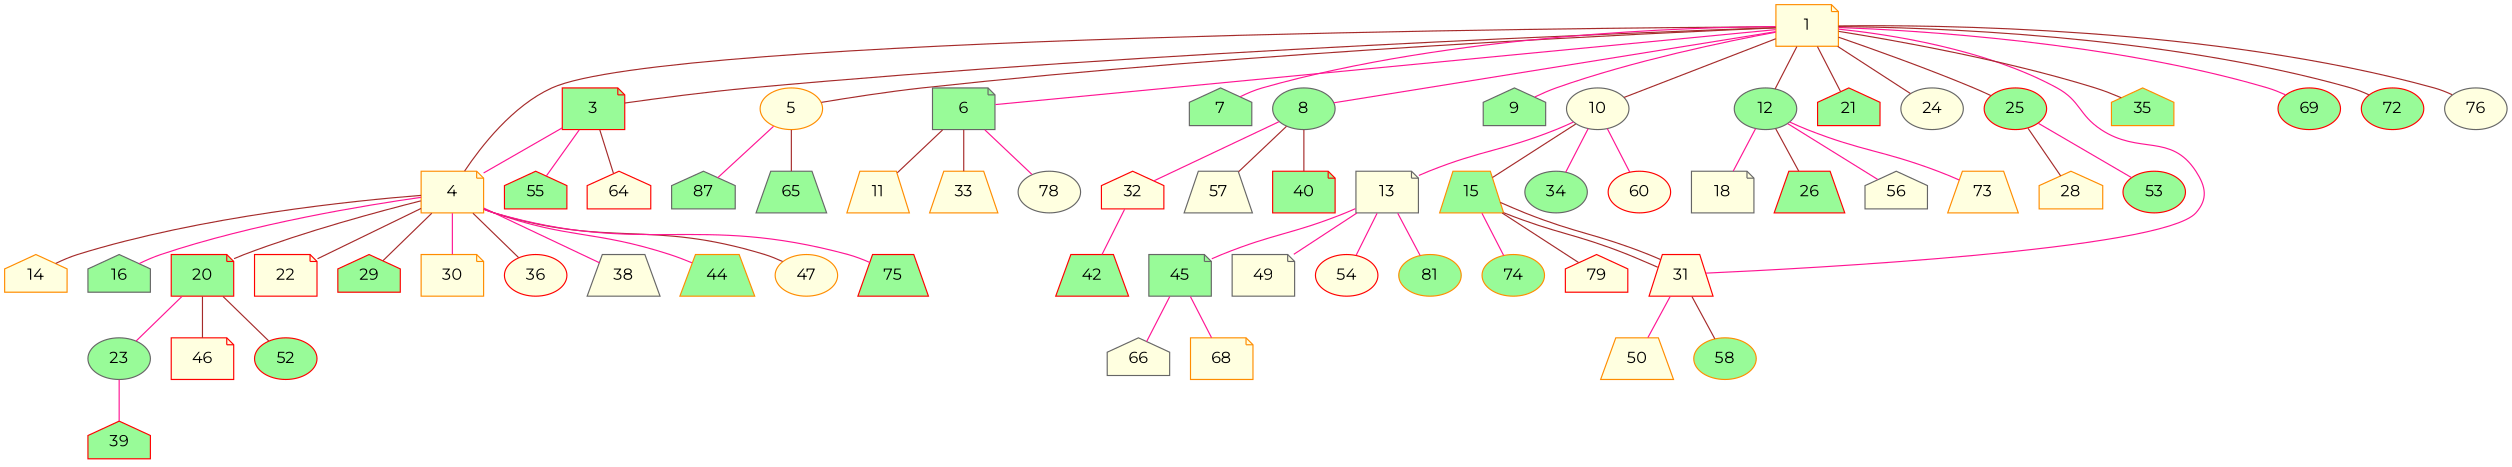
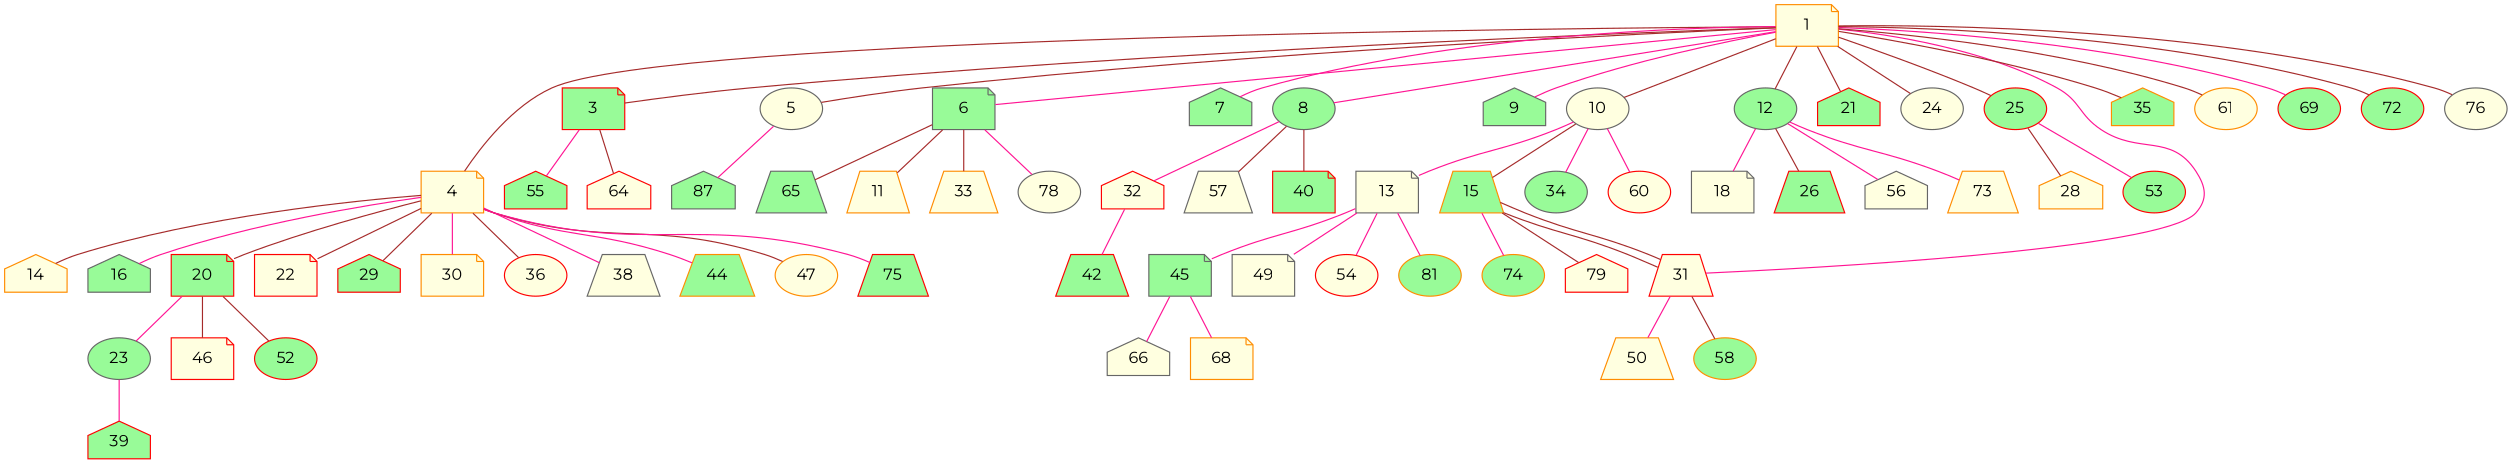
node "5": color darkorange -> gray40
node "61": added
edge "3" -- "4": removed
edge "5" -- "65": now "6" -- "65"
